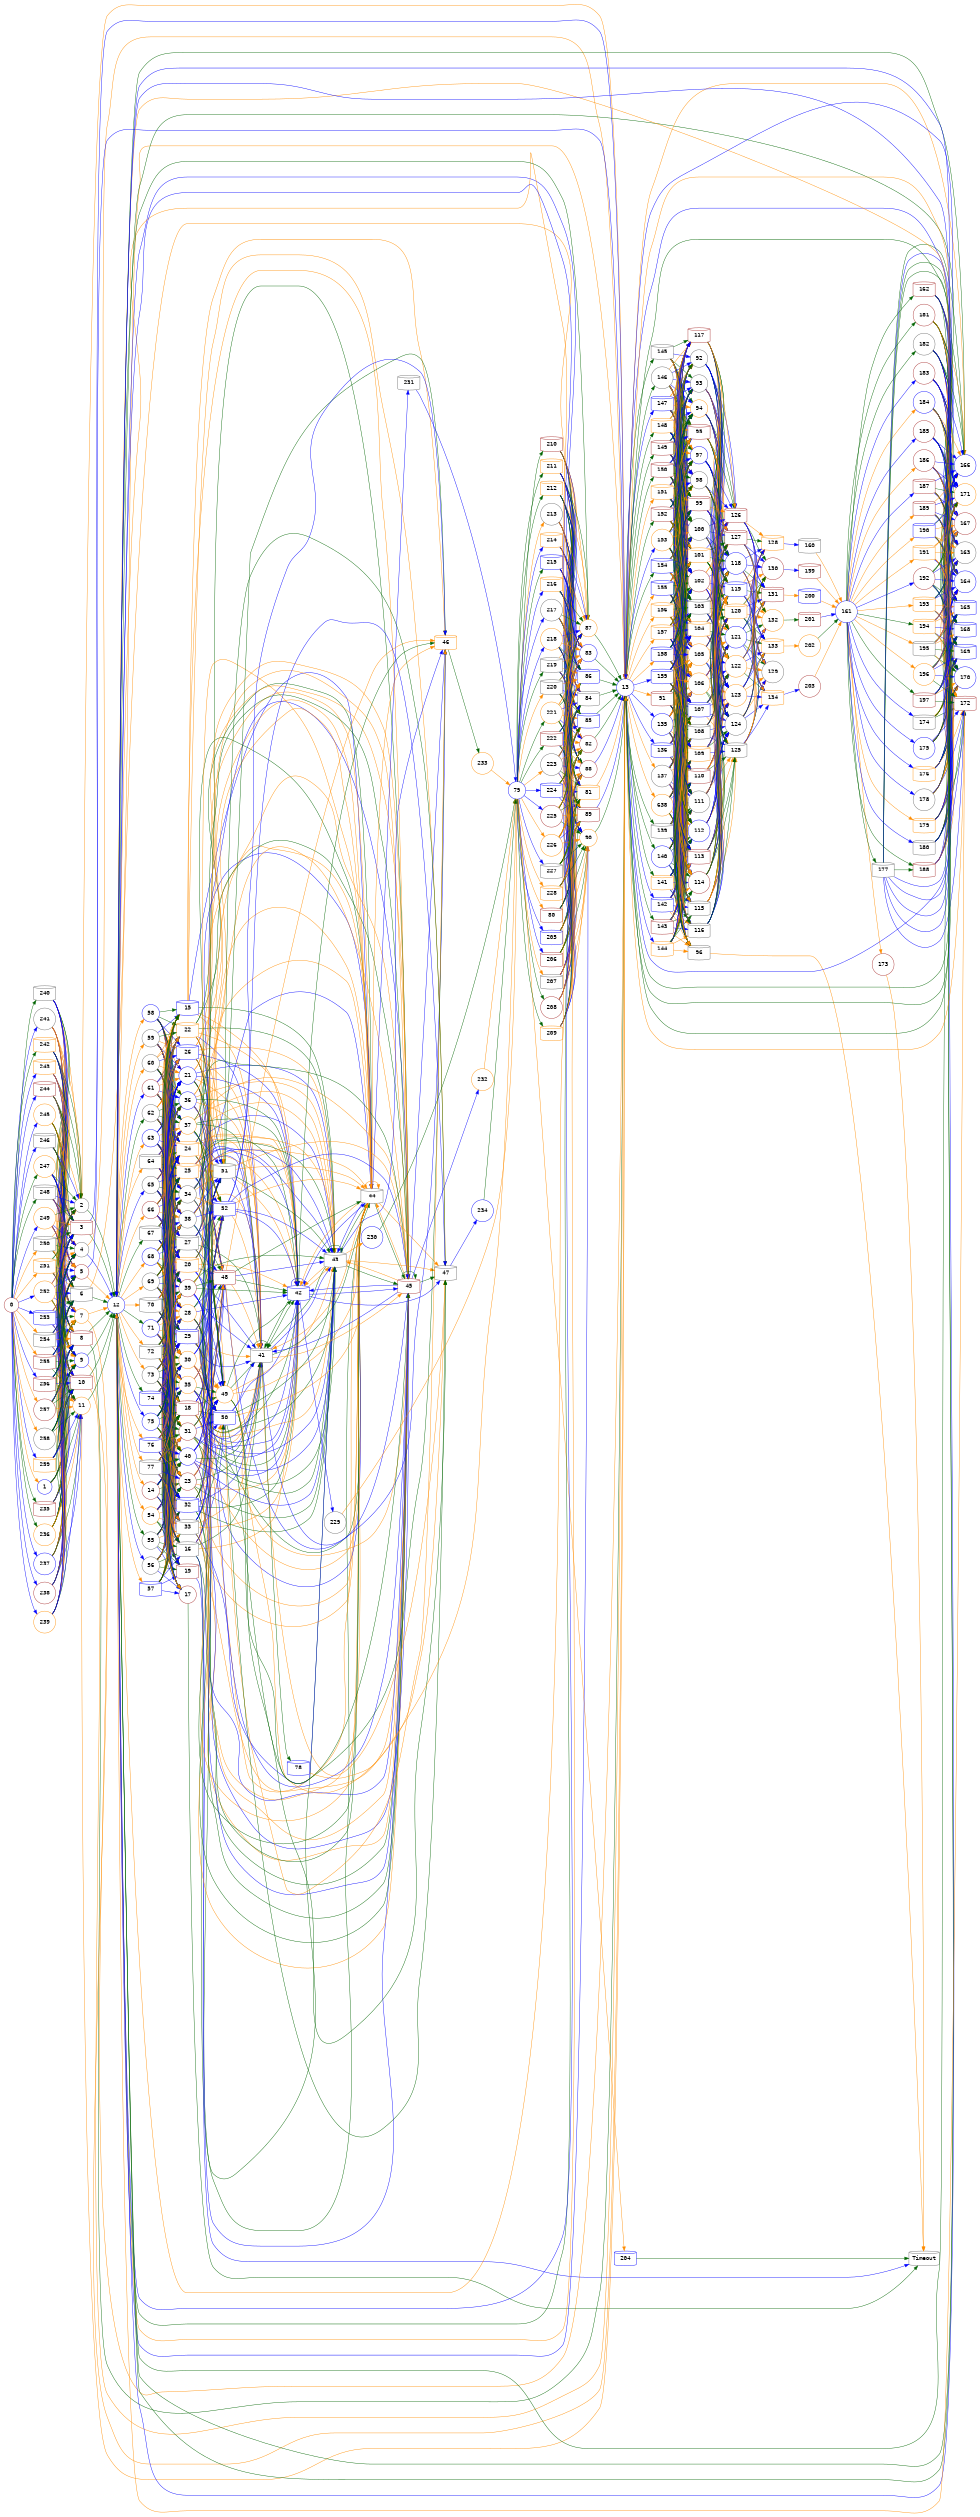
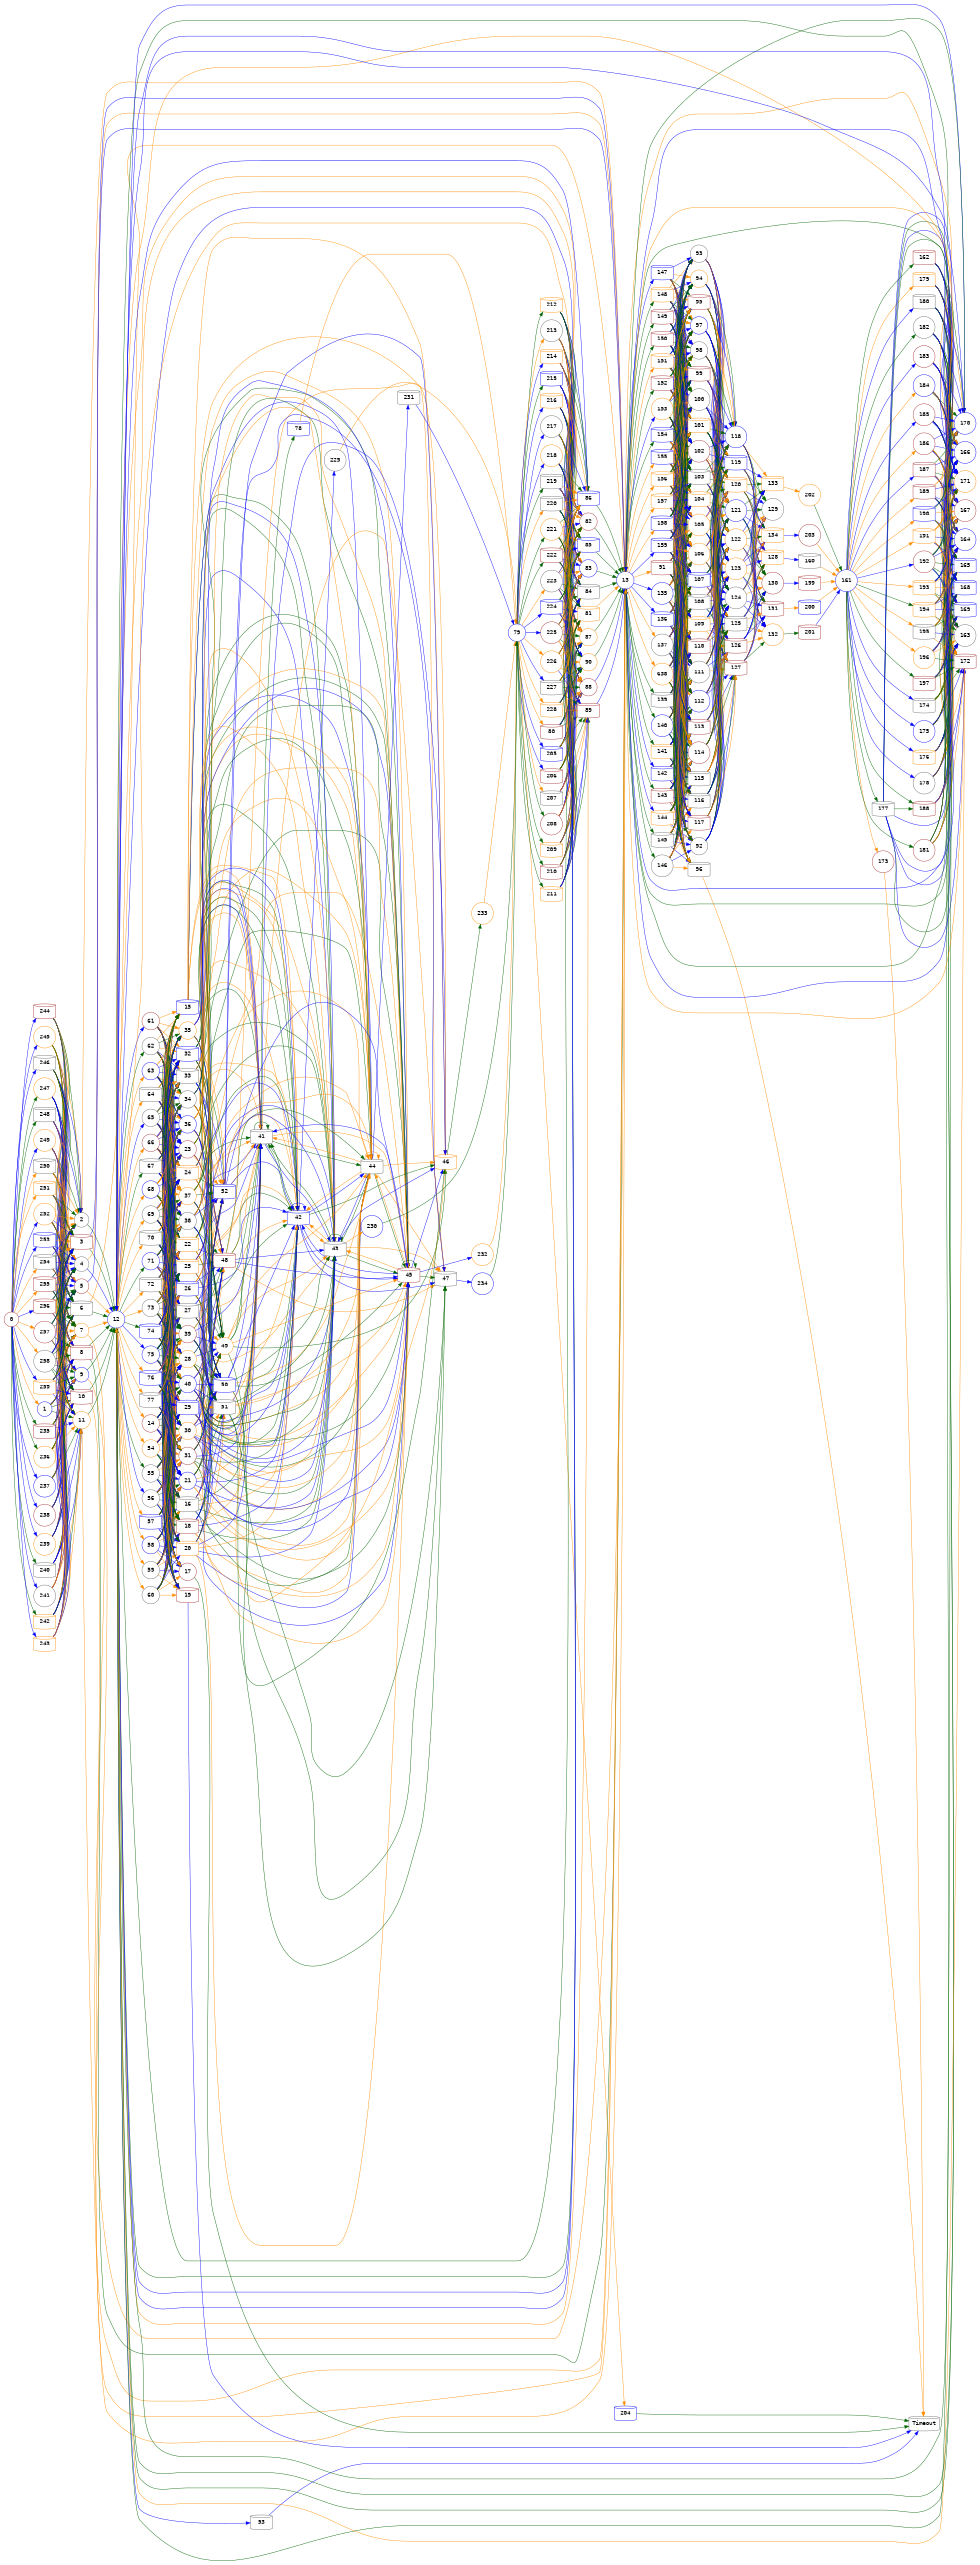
node "53": added
